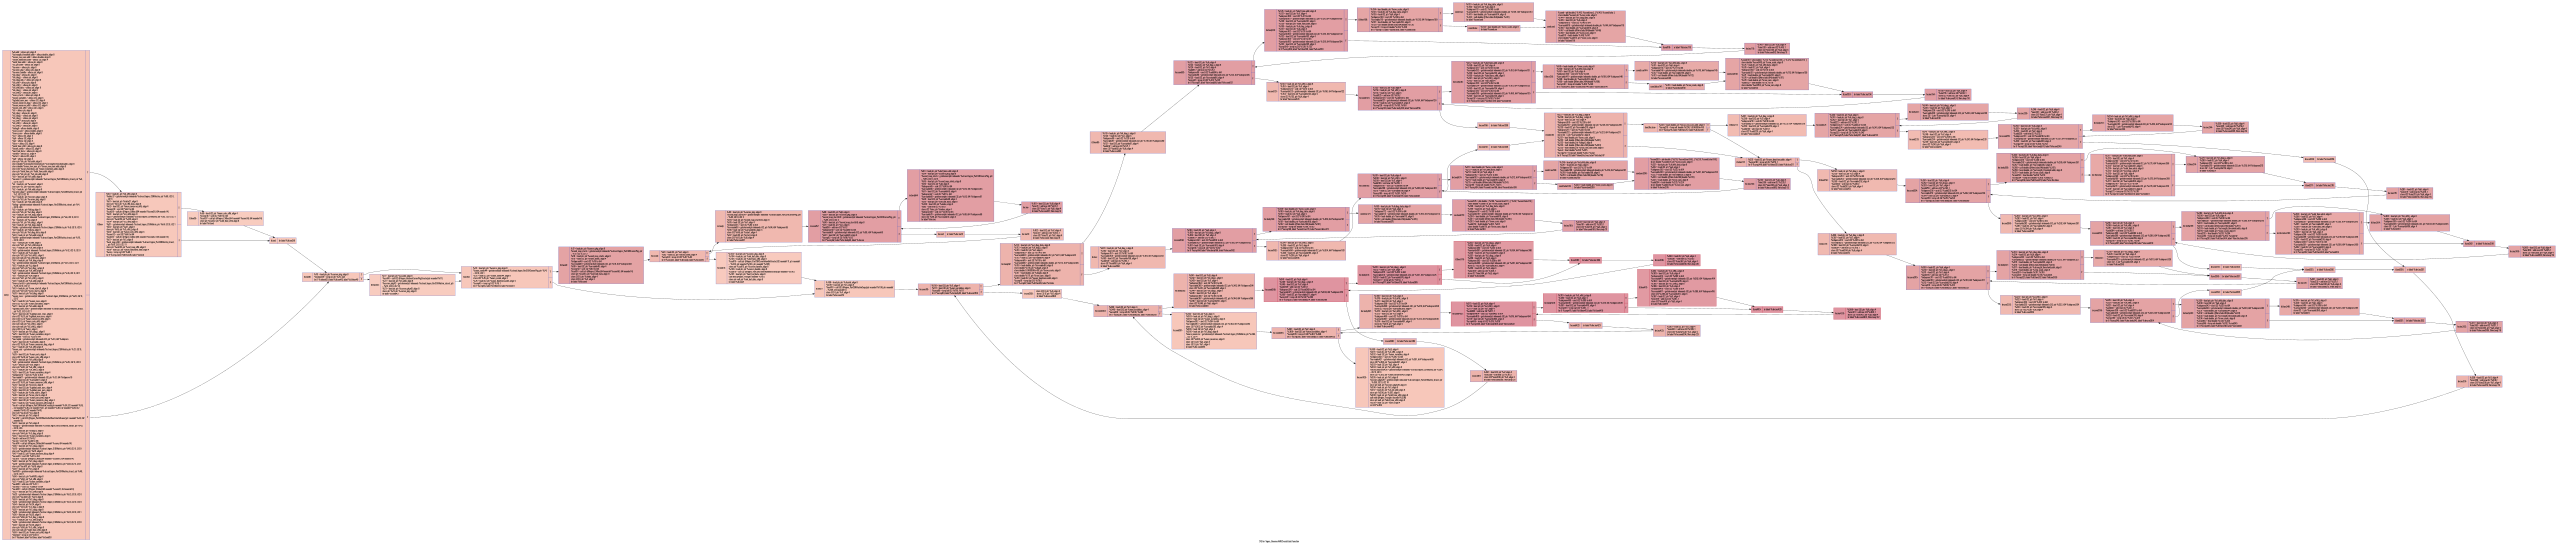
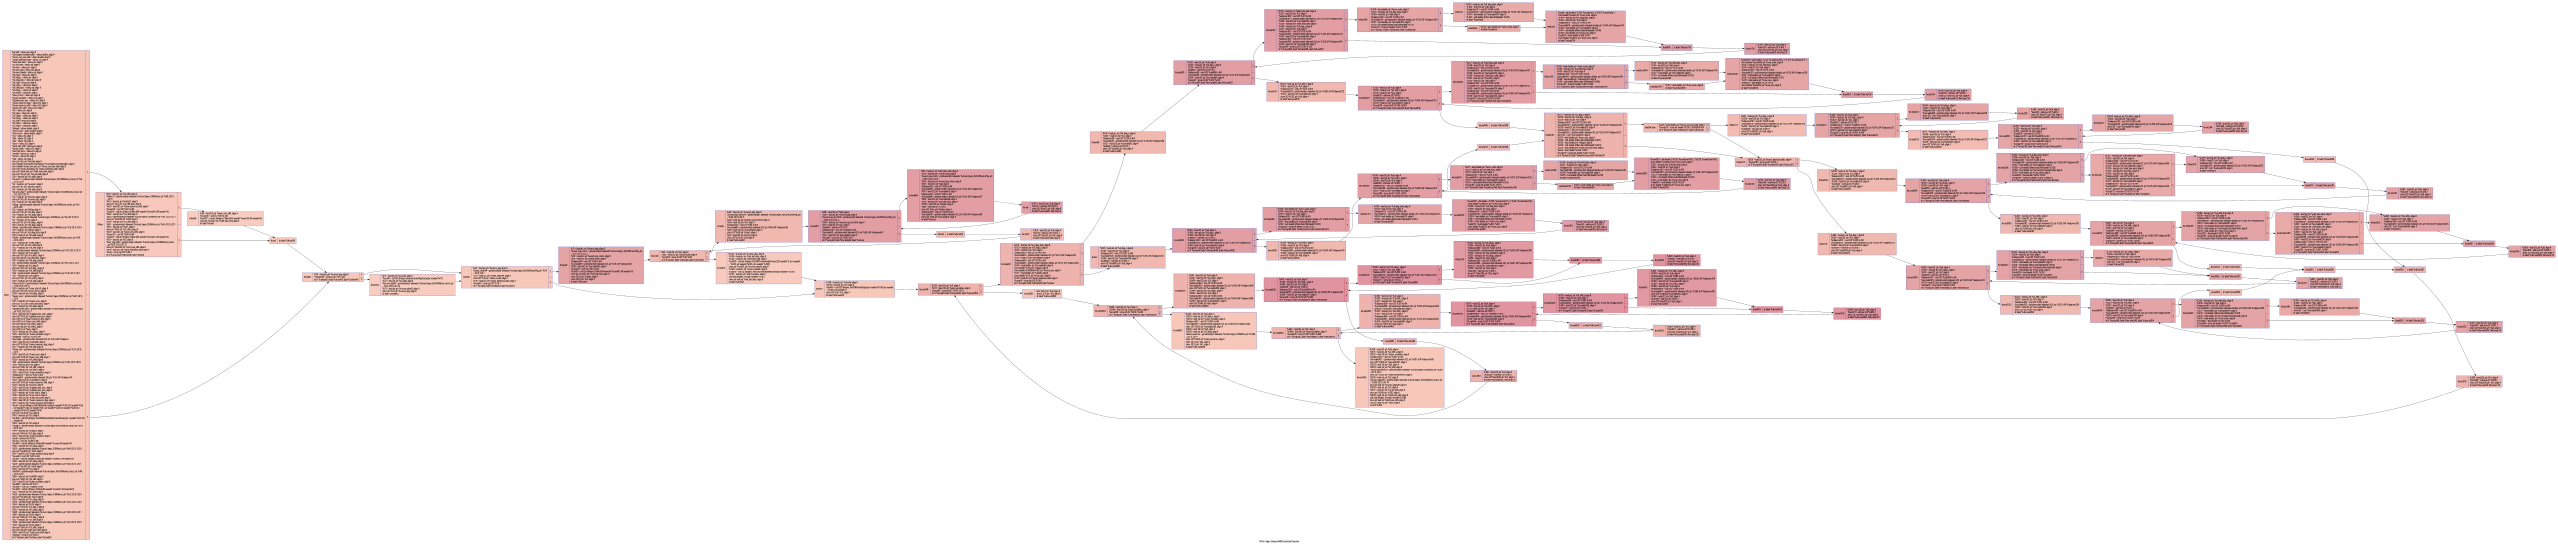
node "for.end333:": text "%322 = load ptr, ptr %A_offd_i, align 8" -> "%322 = null ptr, ptr %A_offd_i, align 8"
